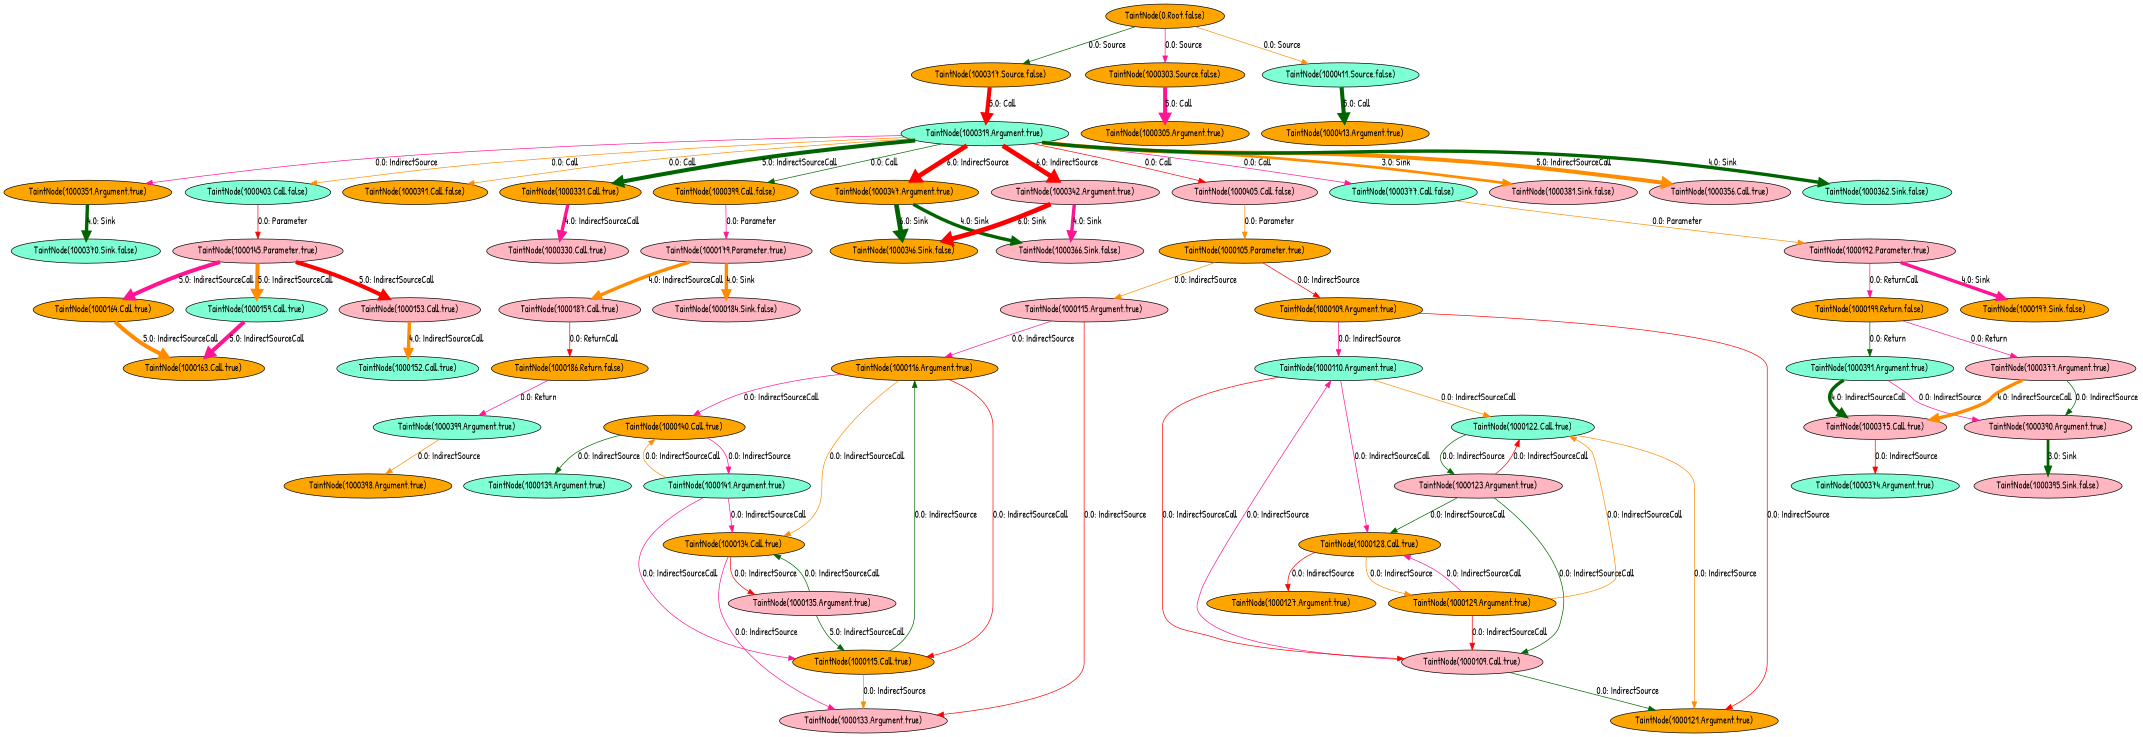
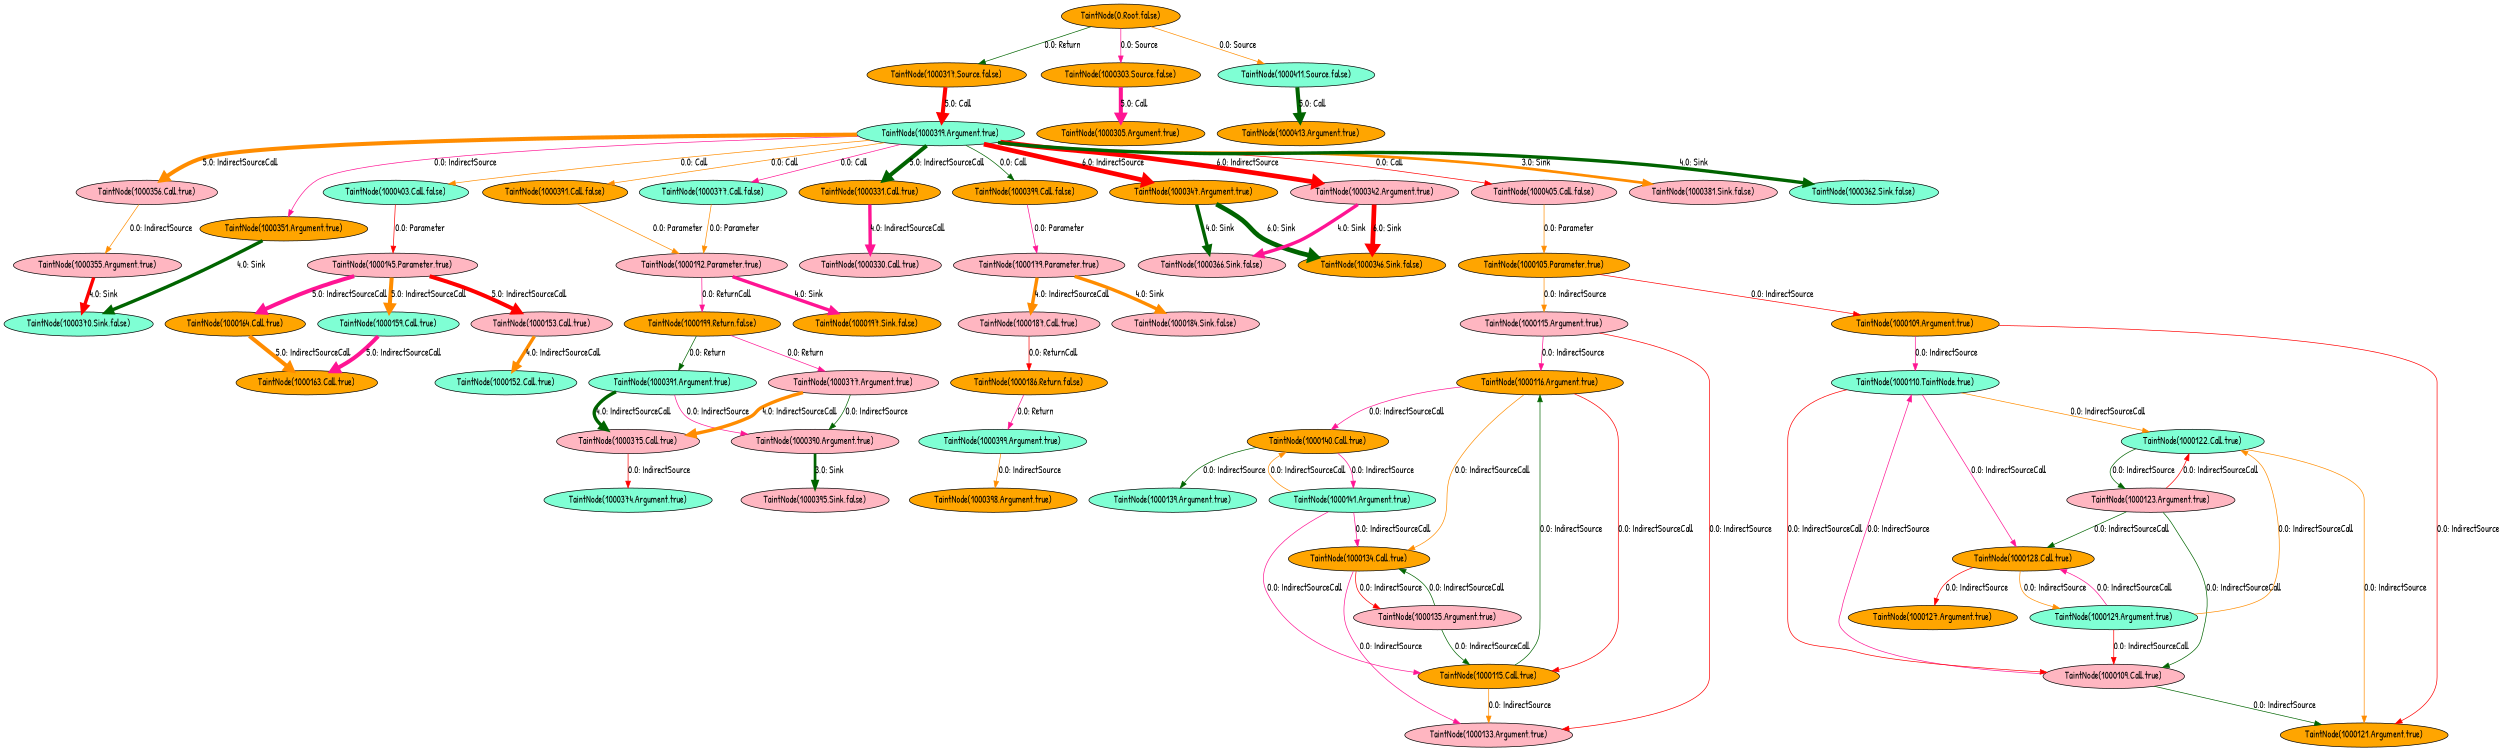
edge "TaintNode(0,Root,false)" -> "TaintNode(1000317,Source,false)": label "0.0: Source" -> "0.0: Return"
edge "TaintNode(1000391,Call,false)" -> "TaintNode(1000192,Parameter,true)": added, label "0.0: Parameter"
node "TaintNode(1000355,Argument,true)": added
node "TaintNode(1000110,Argument,true)": label "TaintNode(1000110,Argument,true)" -> "TaintNode(1000110,TaintNode,true)"
node "TaintNode(1000129,Argument,true)": fillcolor orange -> aquamarine
edge "TaintNode(1000135,Argument,true)" -> "TaintNode(1000115,Call,true)": label "5.0: IndirectSourceCall" -> "0.0: IndirectSourceCall"
